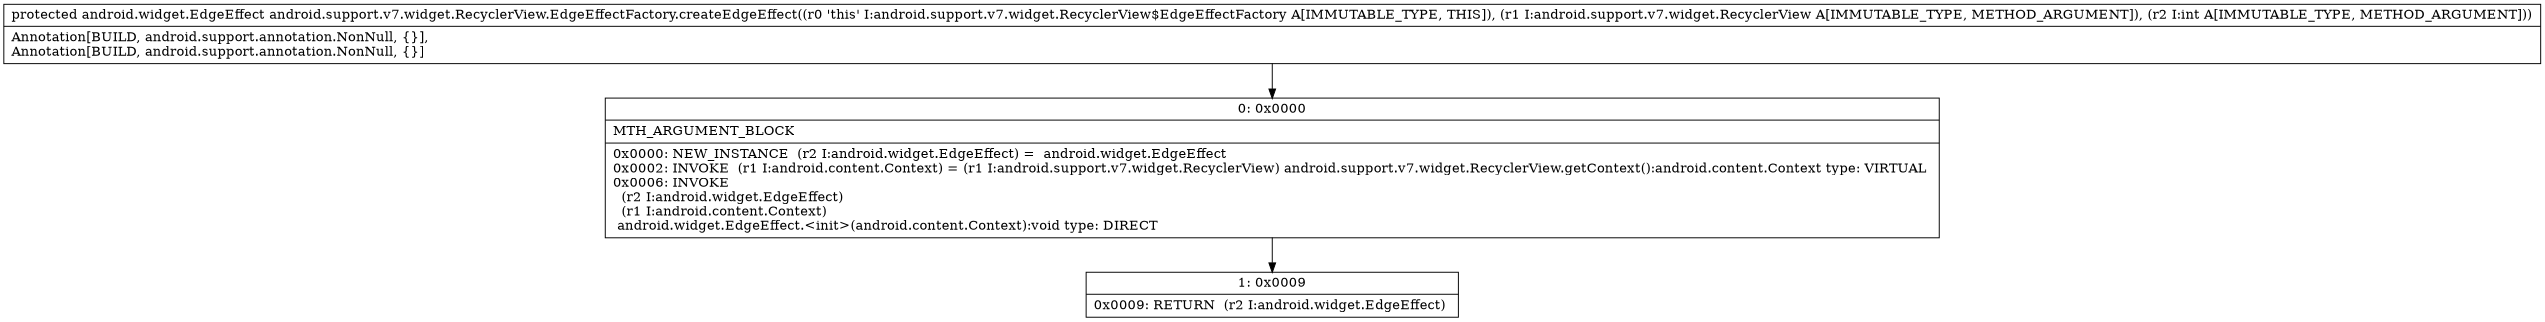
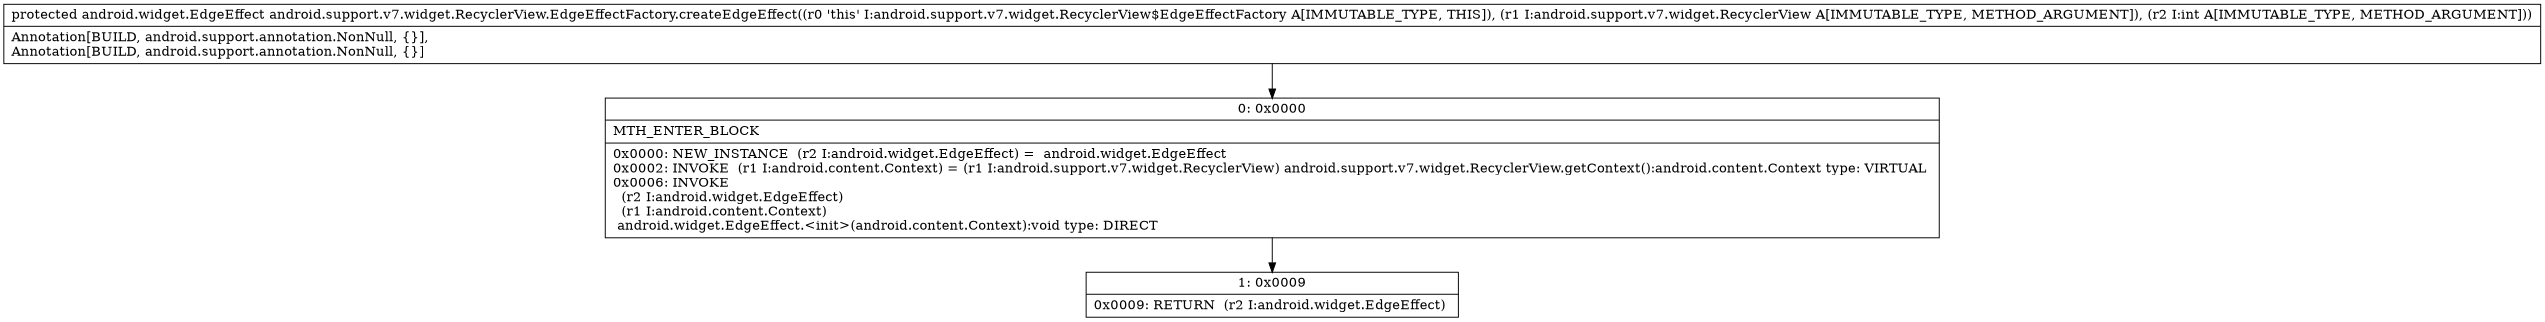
node "0: 0x0000": text "MTH_ARGUMENT_BLOCK" -> "MTH_ENTER_BLOCK"
